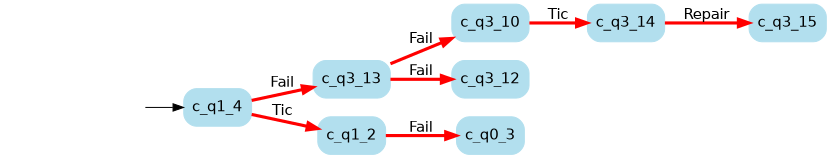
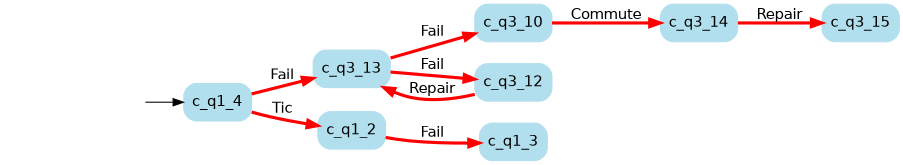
edge "c_q3_10" -> "c_q3_14": label "Tic" -> "Commute"
edge "c_q3_12" -> "c_q3_13": added, label "Repair"
node "c_q0_3": label "c_q0_3" -> "c_q1_3"
